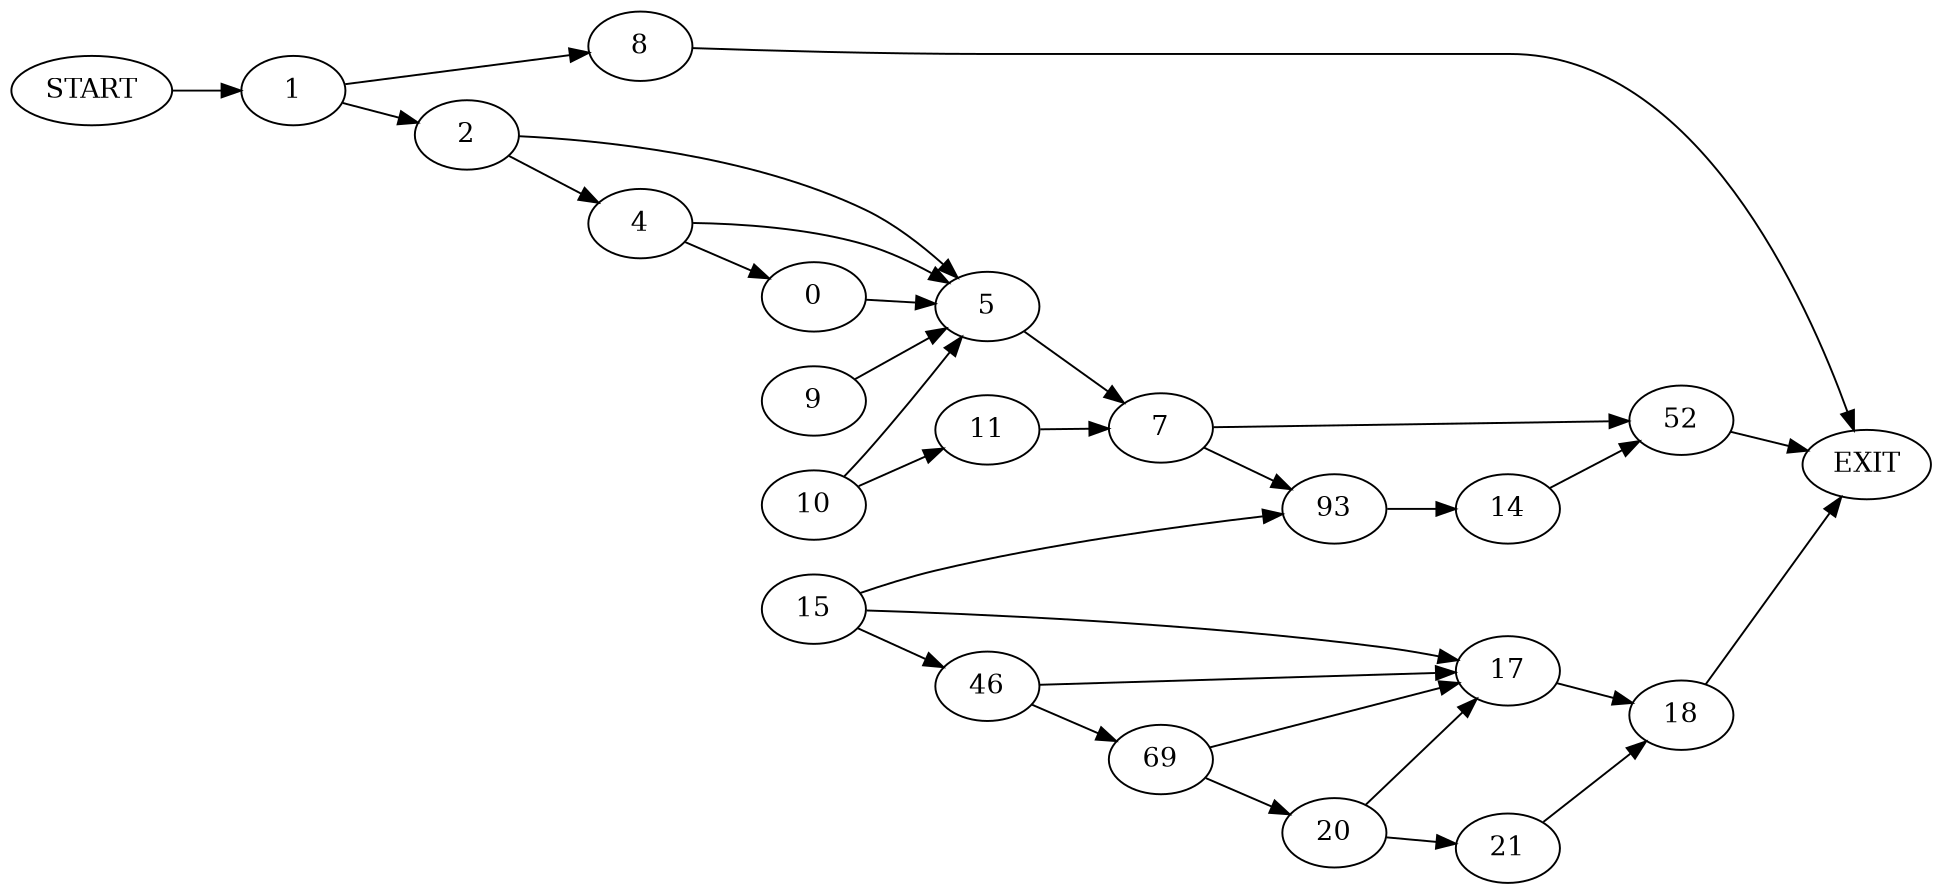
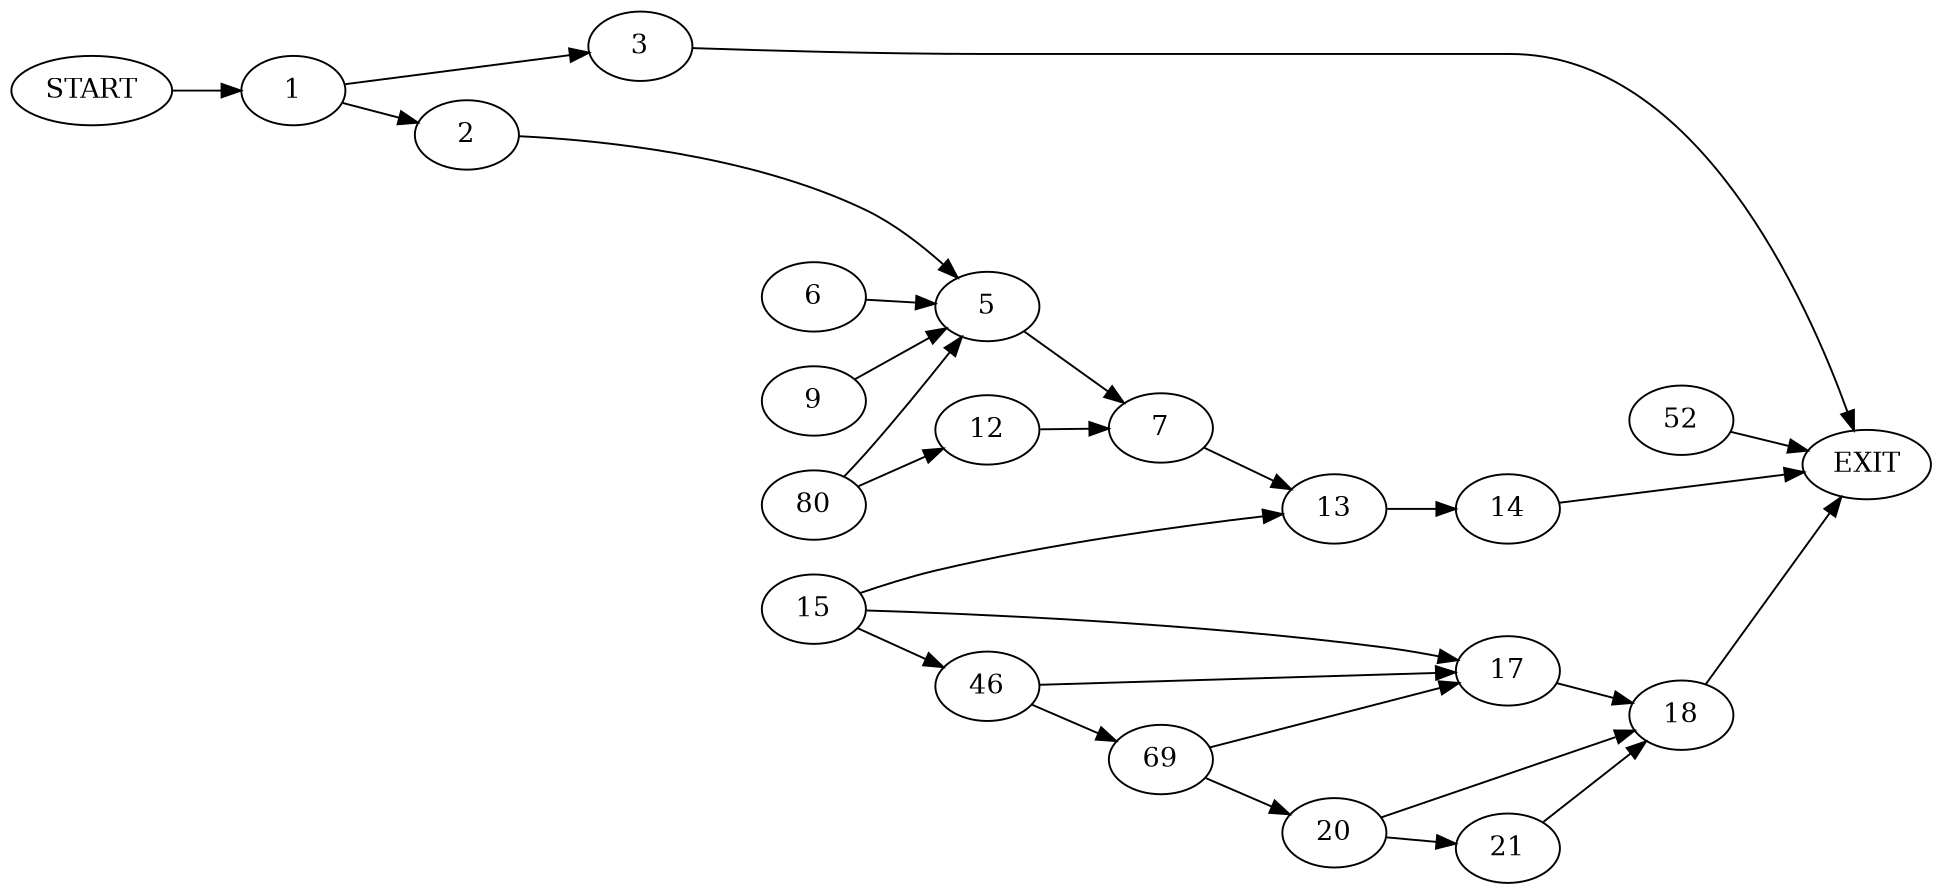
node "8": label "8" -> "3"
node "4": removed
node "0": label "0" -> "6"
edge "7" -> "52": removed
node "11": label "11" -> "12"
edge "14" -> "52": now "14" -> "EXIT"
node "10": label "10" -> "80"
node "93": label "93" -> "13"
edge "20" -> "17": now "20" -> "18"
